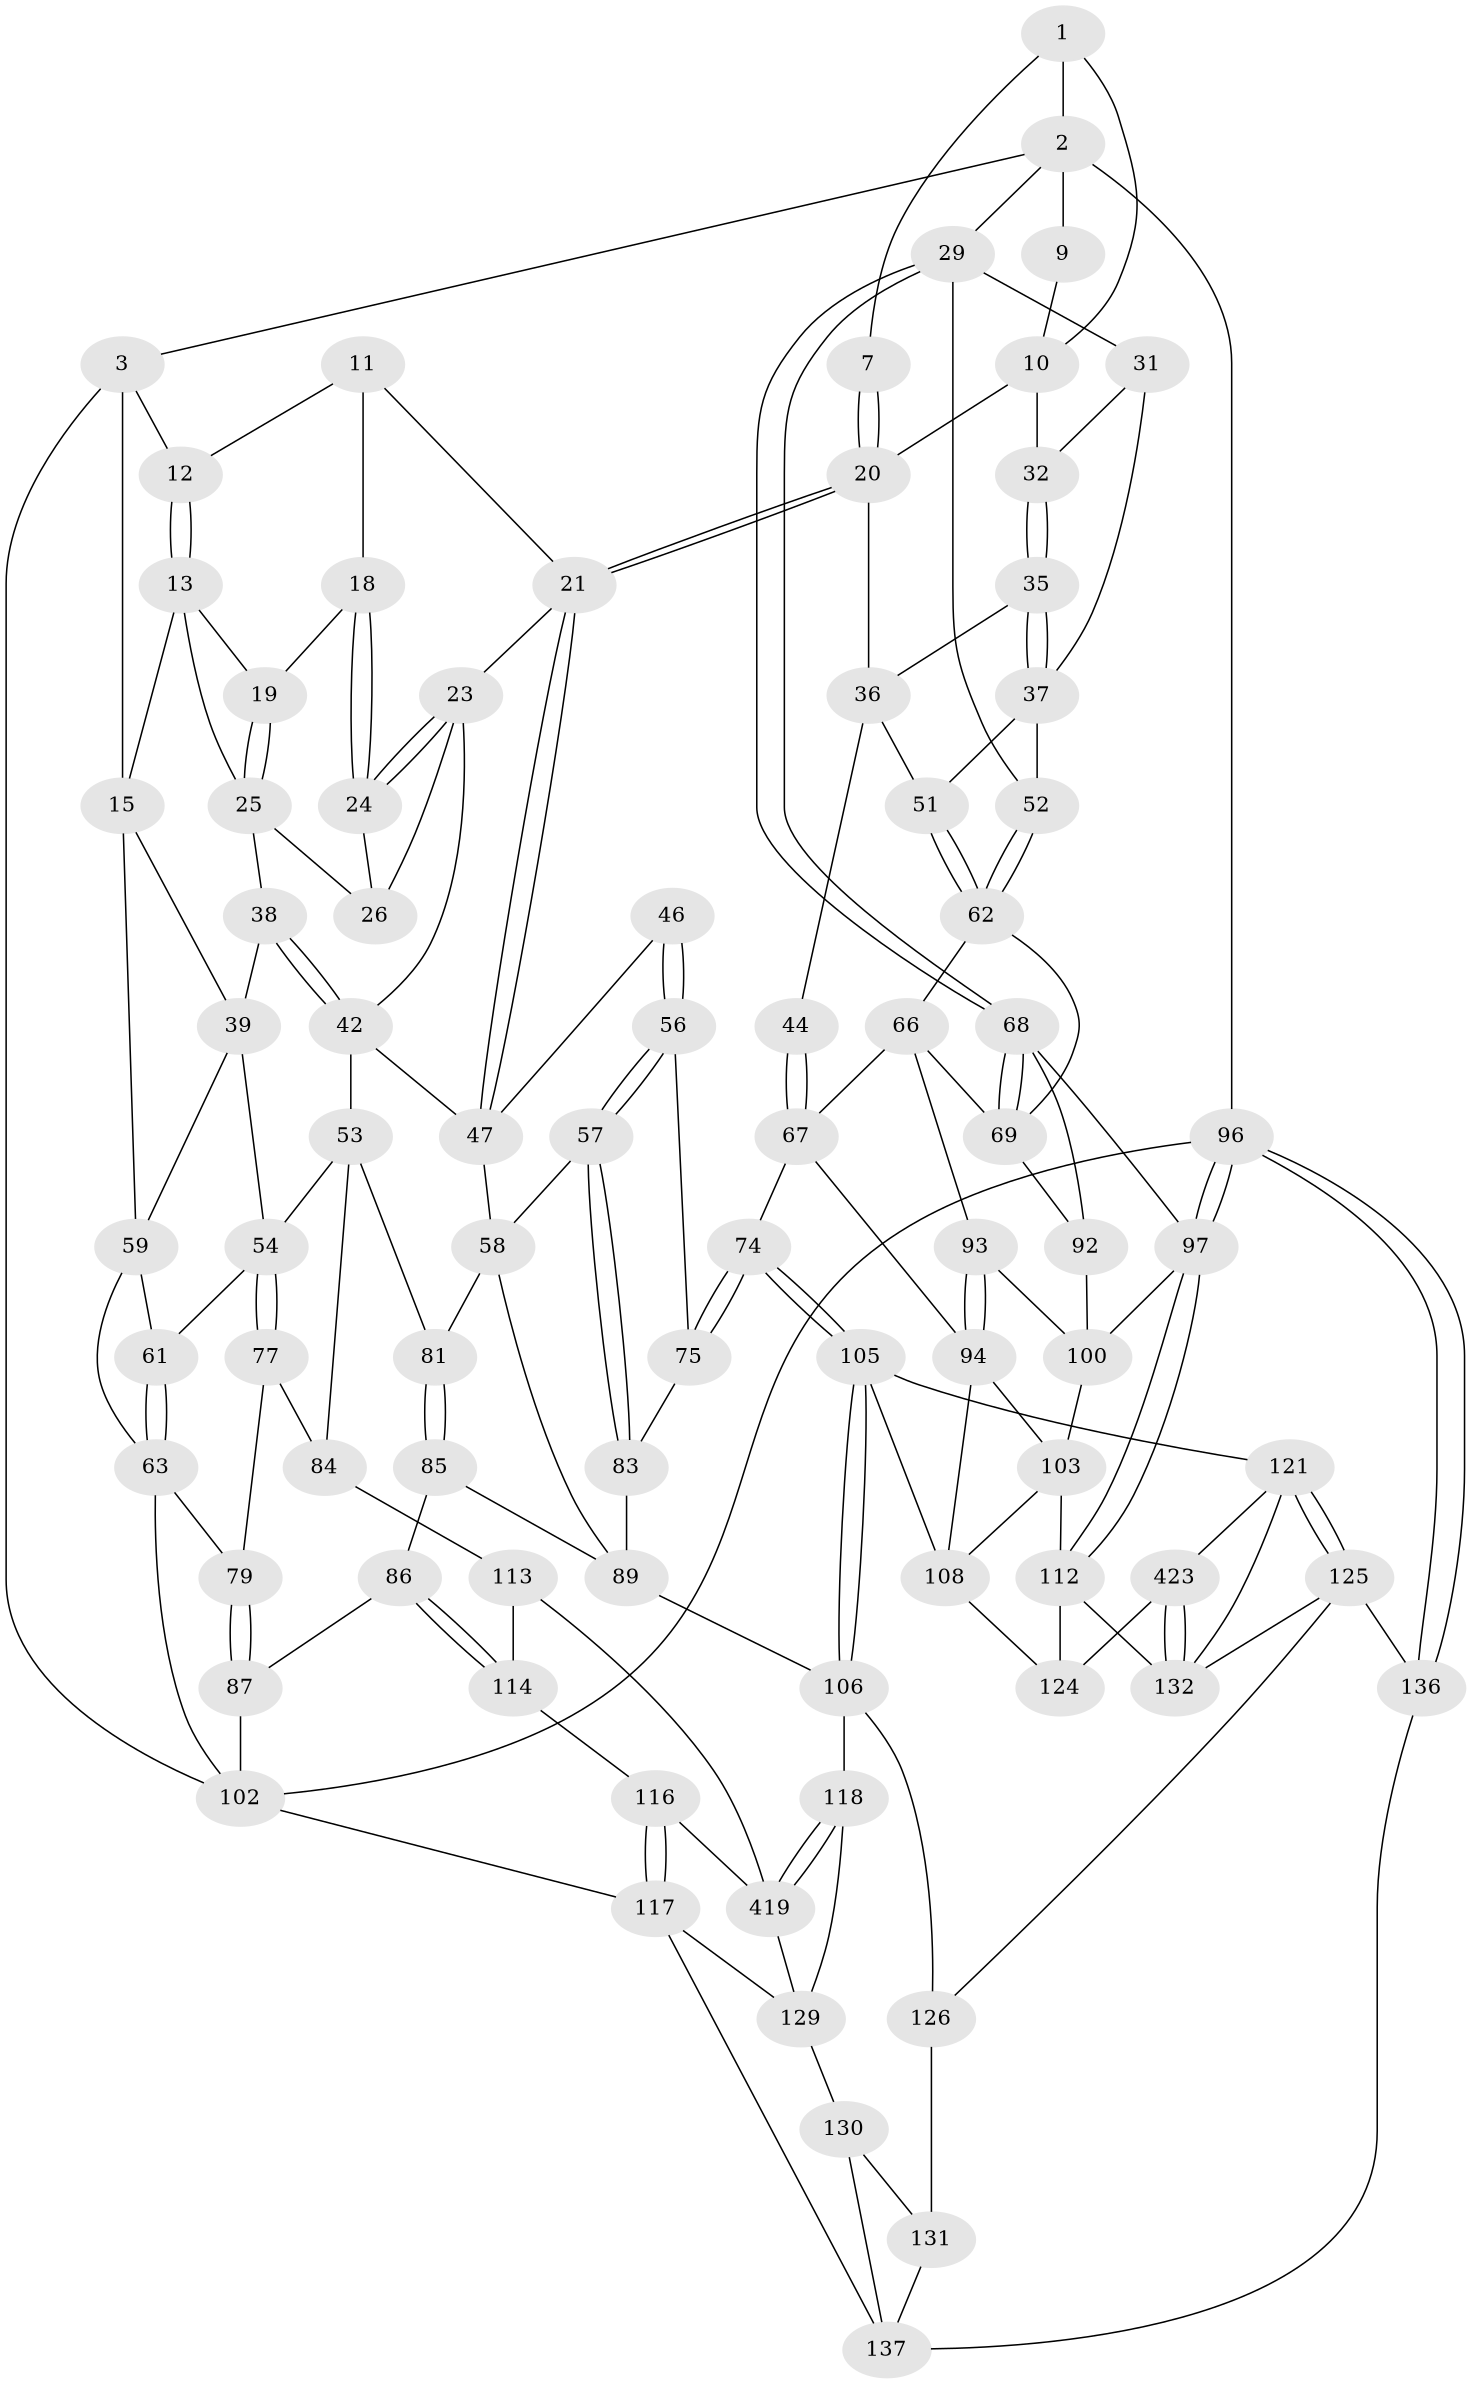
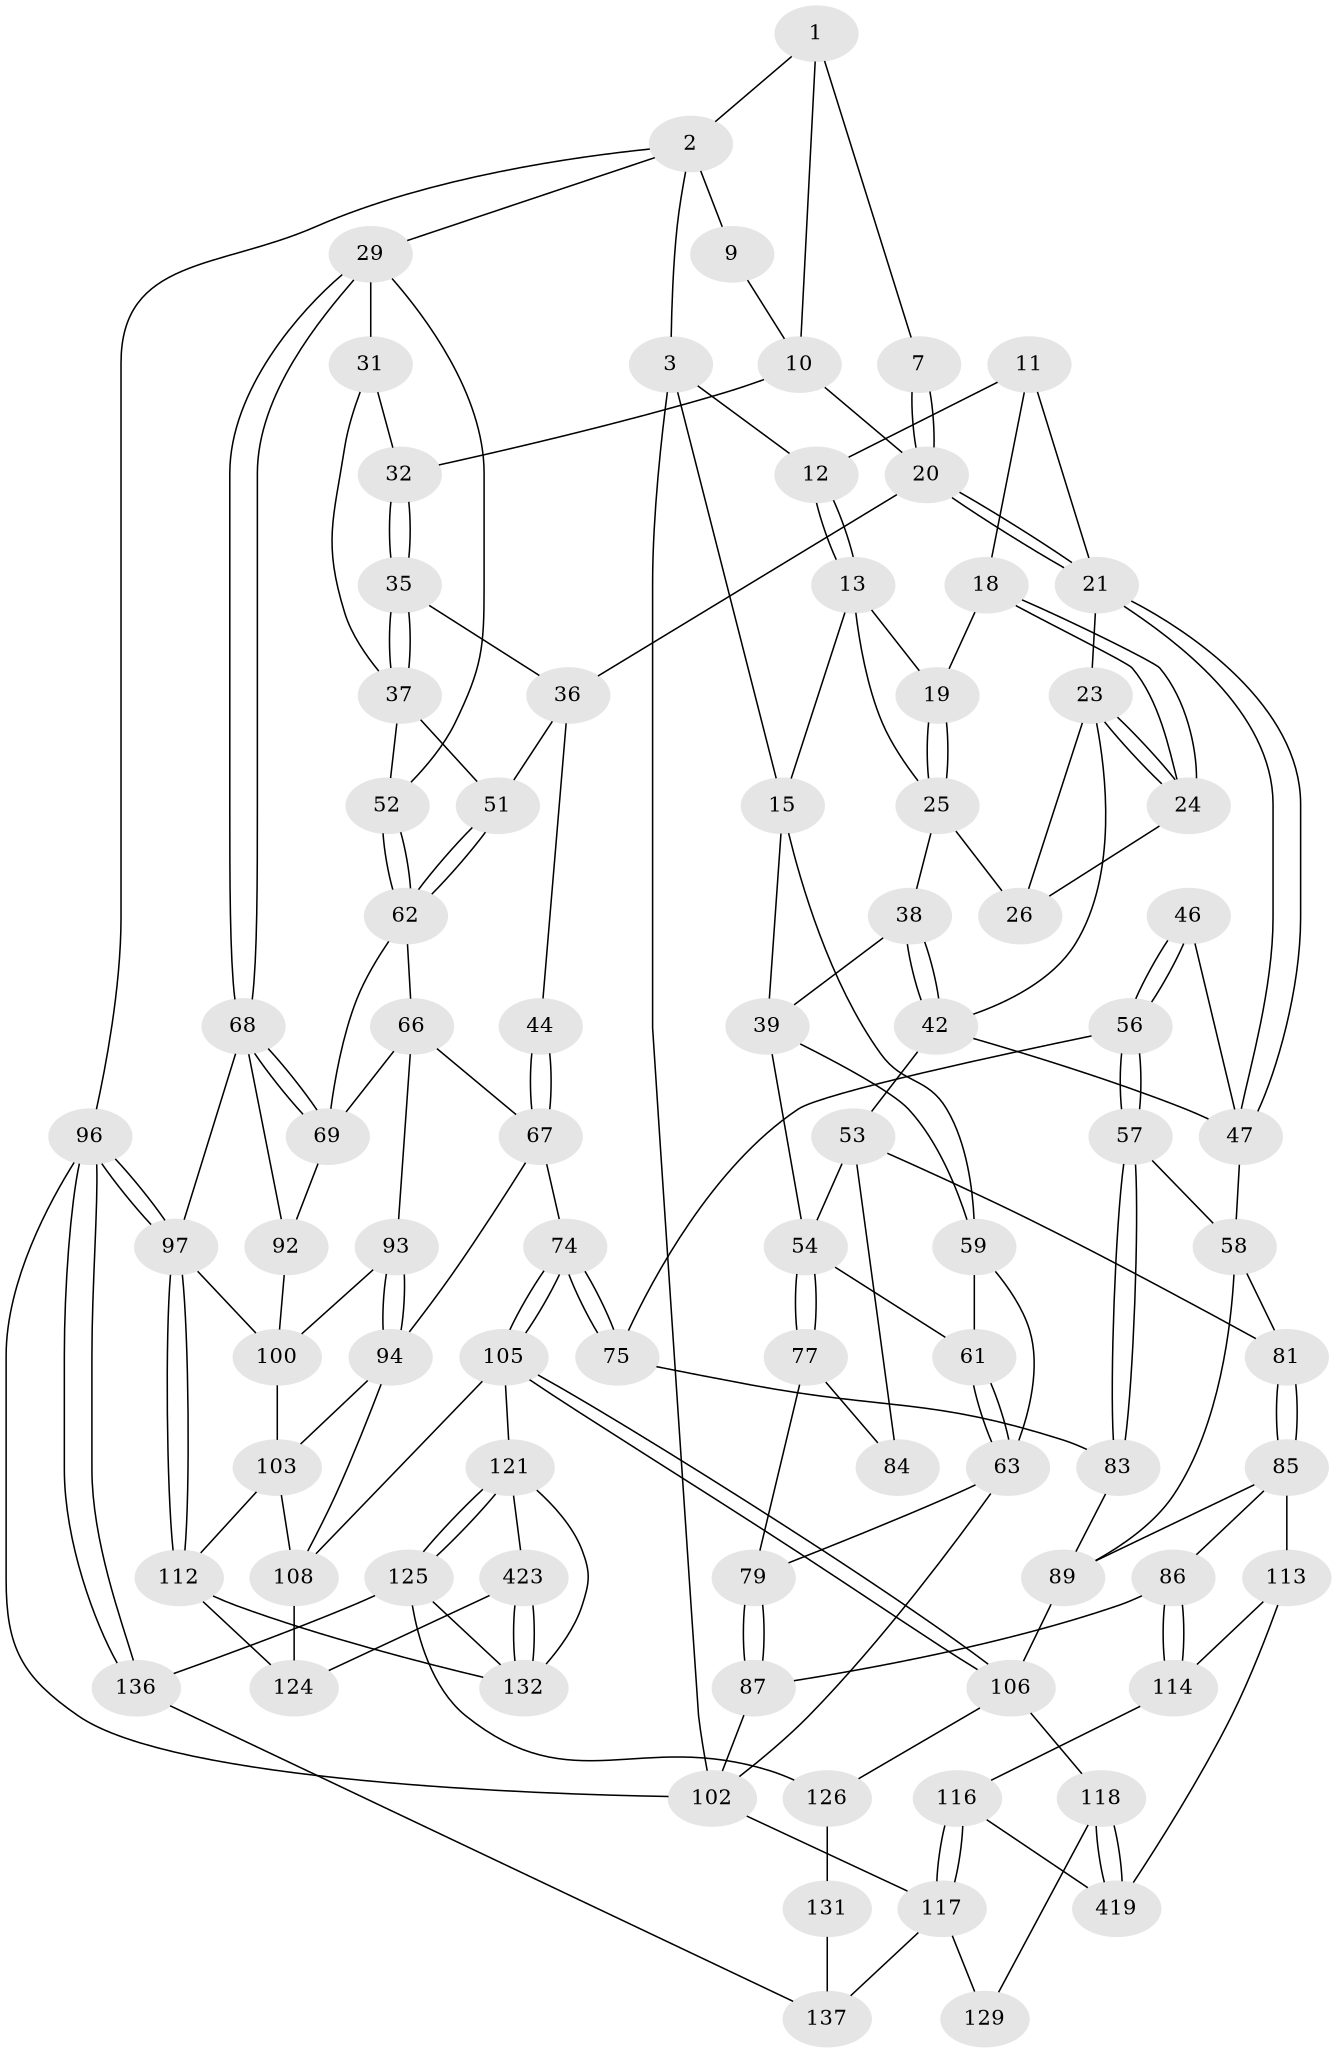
edge "84" -- "113": now "85" -- "113"
edge "419" -- "129": removed
node "130": removed
